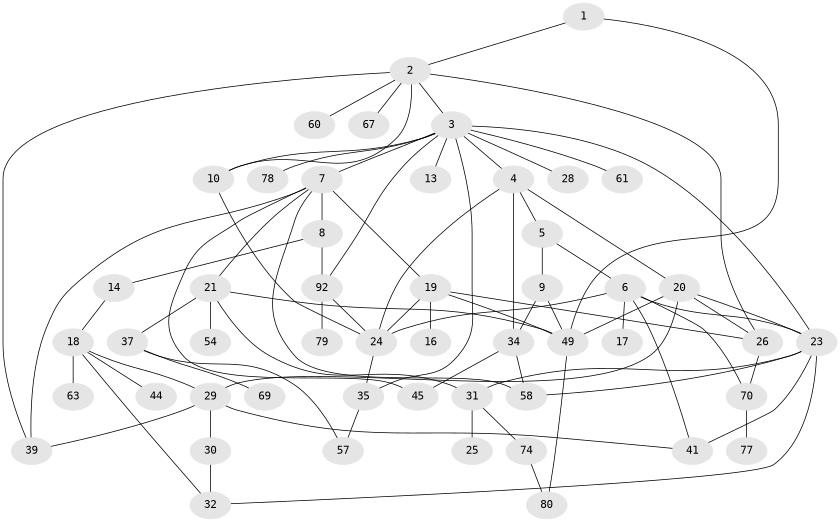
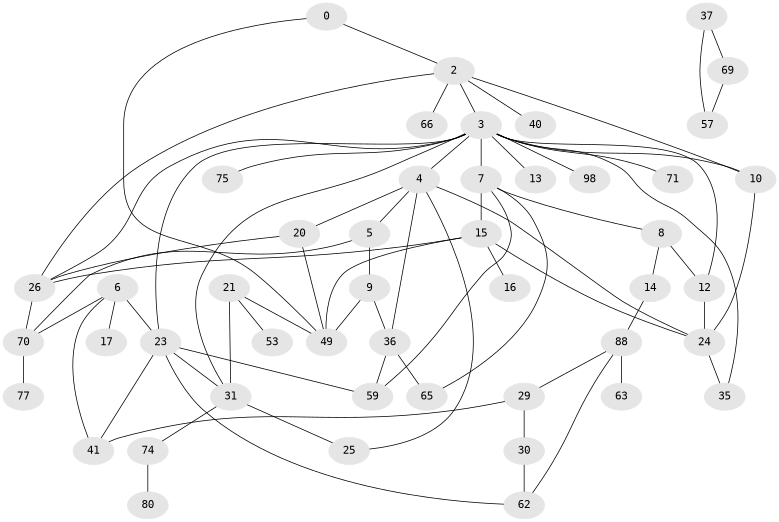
node "1": label "1" -> "0"
node "60": label "60" -> "40"
node "67": label "67" -> "66"
edge "3" -- "26": added
node "78": label "78" -> "75"
node "28": label "28" -> "98"
node "61": label "61" -> "71"
edge "3" -- "31": added
edge "7" -- "21": removed
edge "5" -- "6": now "5" -- "70"
node "92": label "92" -> "12"
node "19": label "19" -> "15"
edge "6" -- "24": removed
edge "20" -- "23": removed
edge "21" -- "37": removed
node "18": label "18" -> "88"
node "54": label "54" -> "53"
node "79": removed
node "34": label "34" -> "36"
edge "4" -- "25": added
edge "20" -- "29": removed
node "44": removed
node "45": label "45" -> "65"
node "58": label "58" -> "59"
edge "35" -- "57": now "69" -- "57"
edge "49" -- "80": removed
node "39": removed
node "32": label "32" -> "62"
